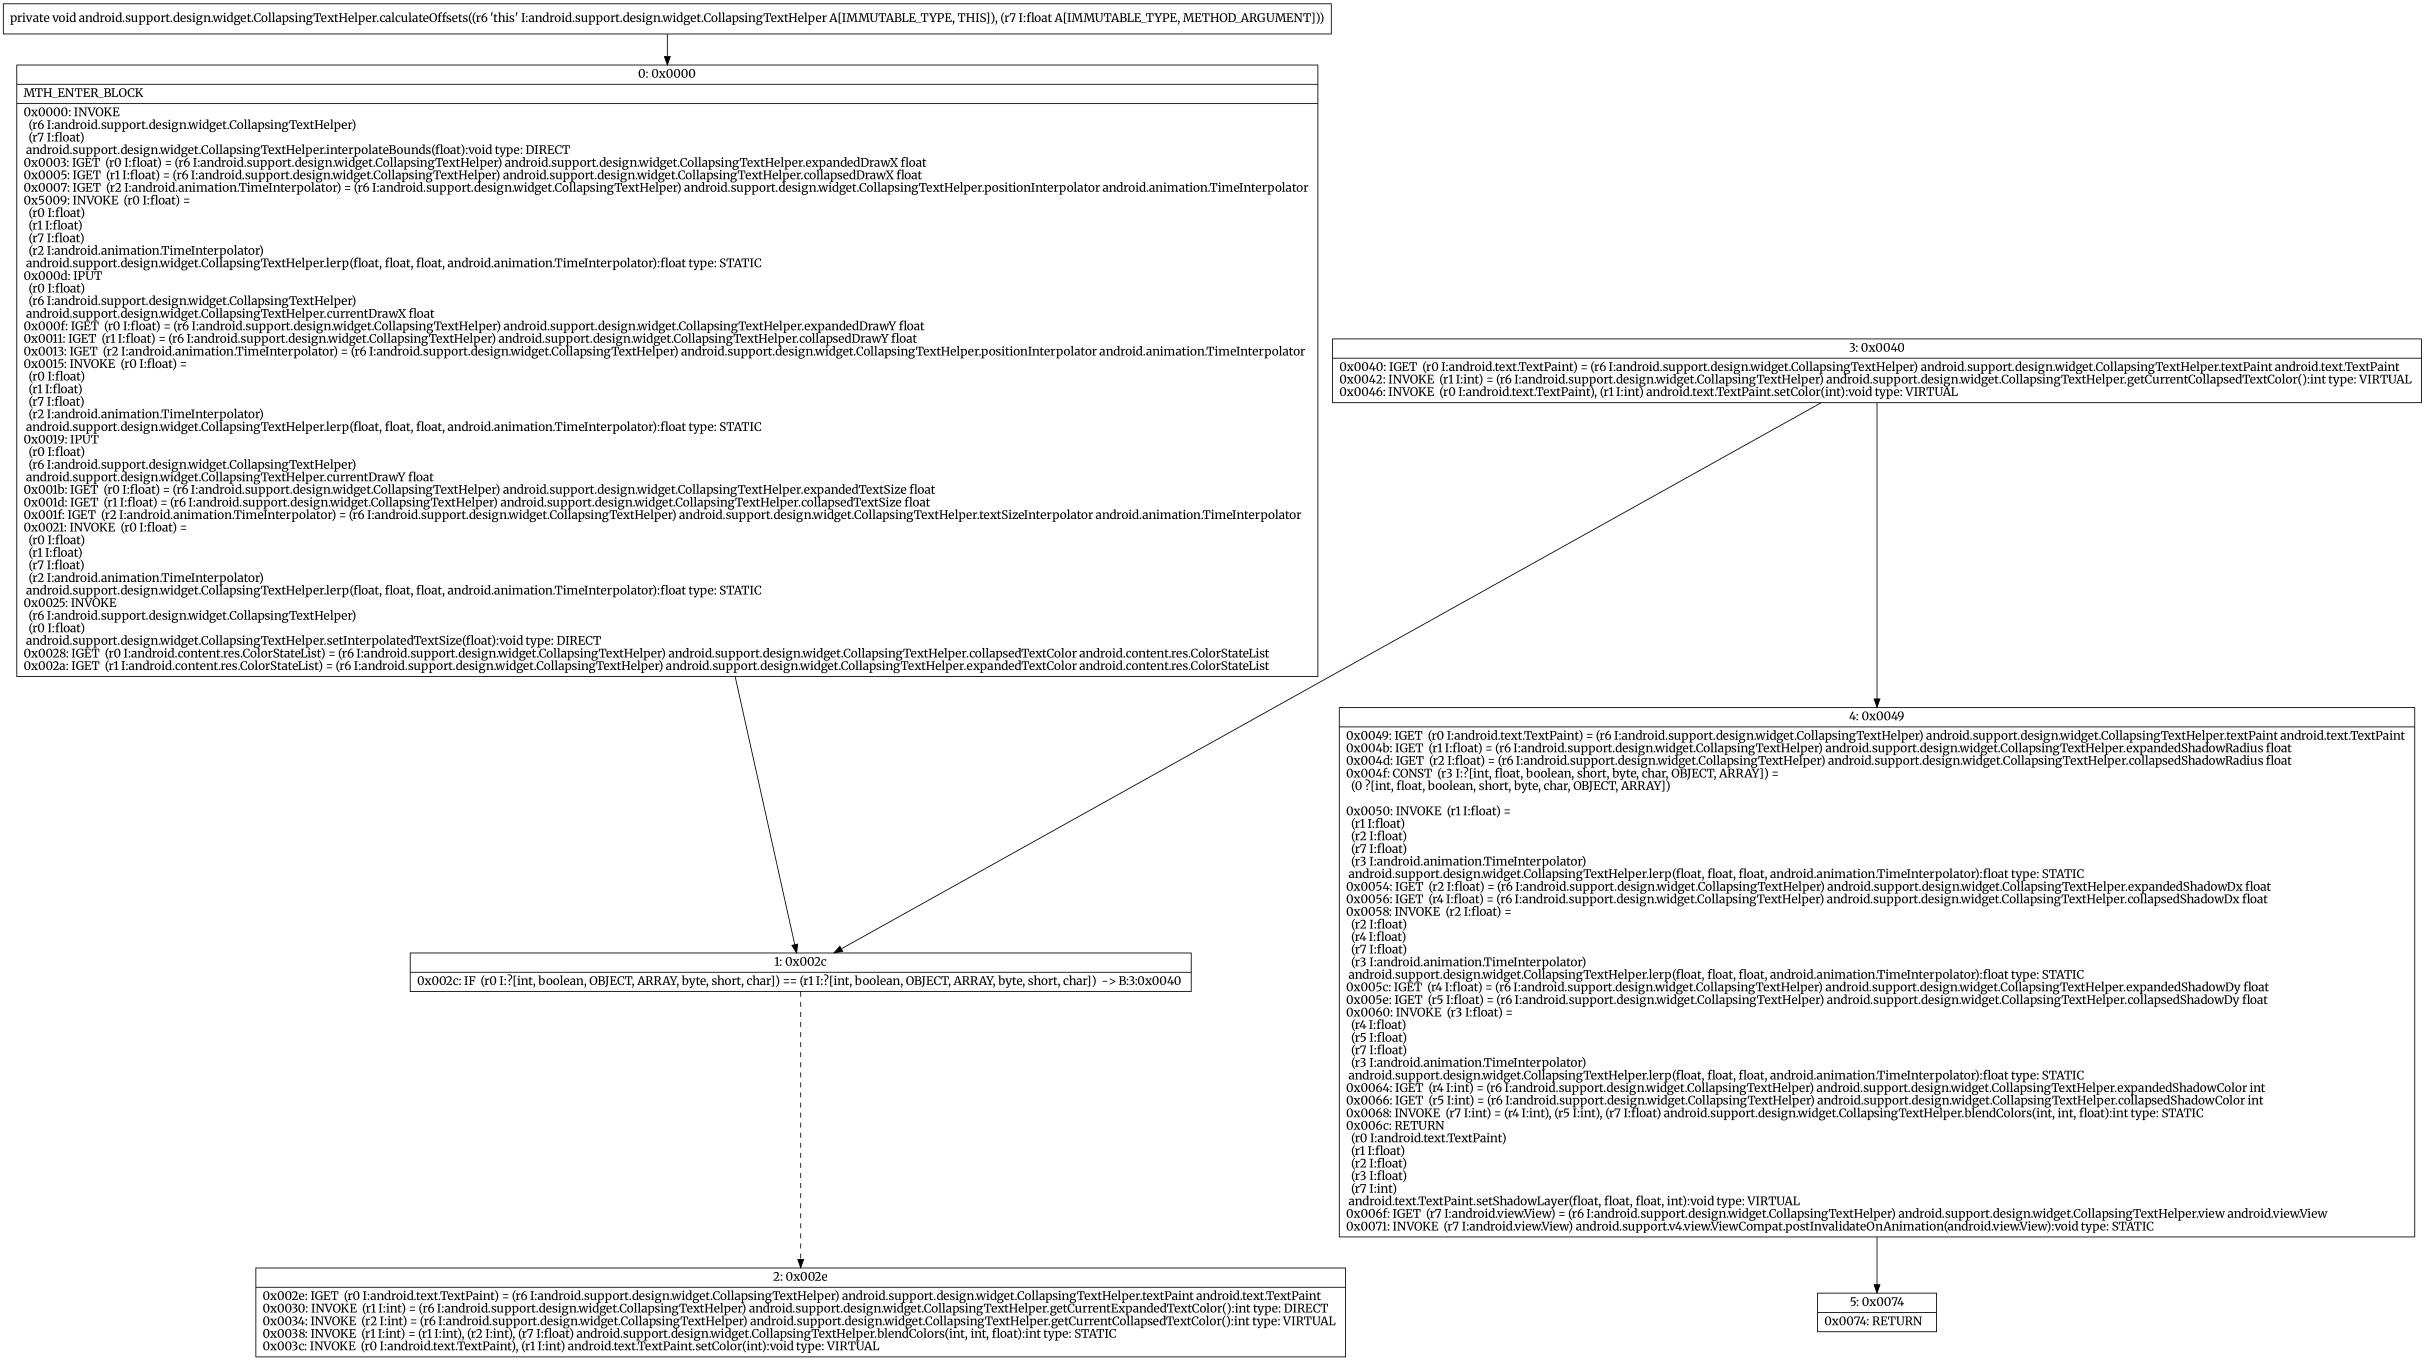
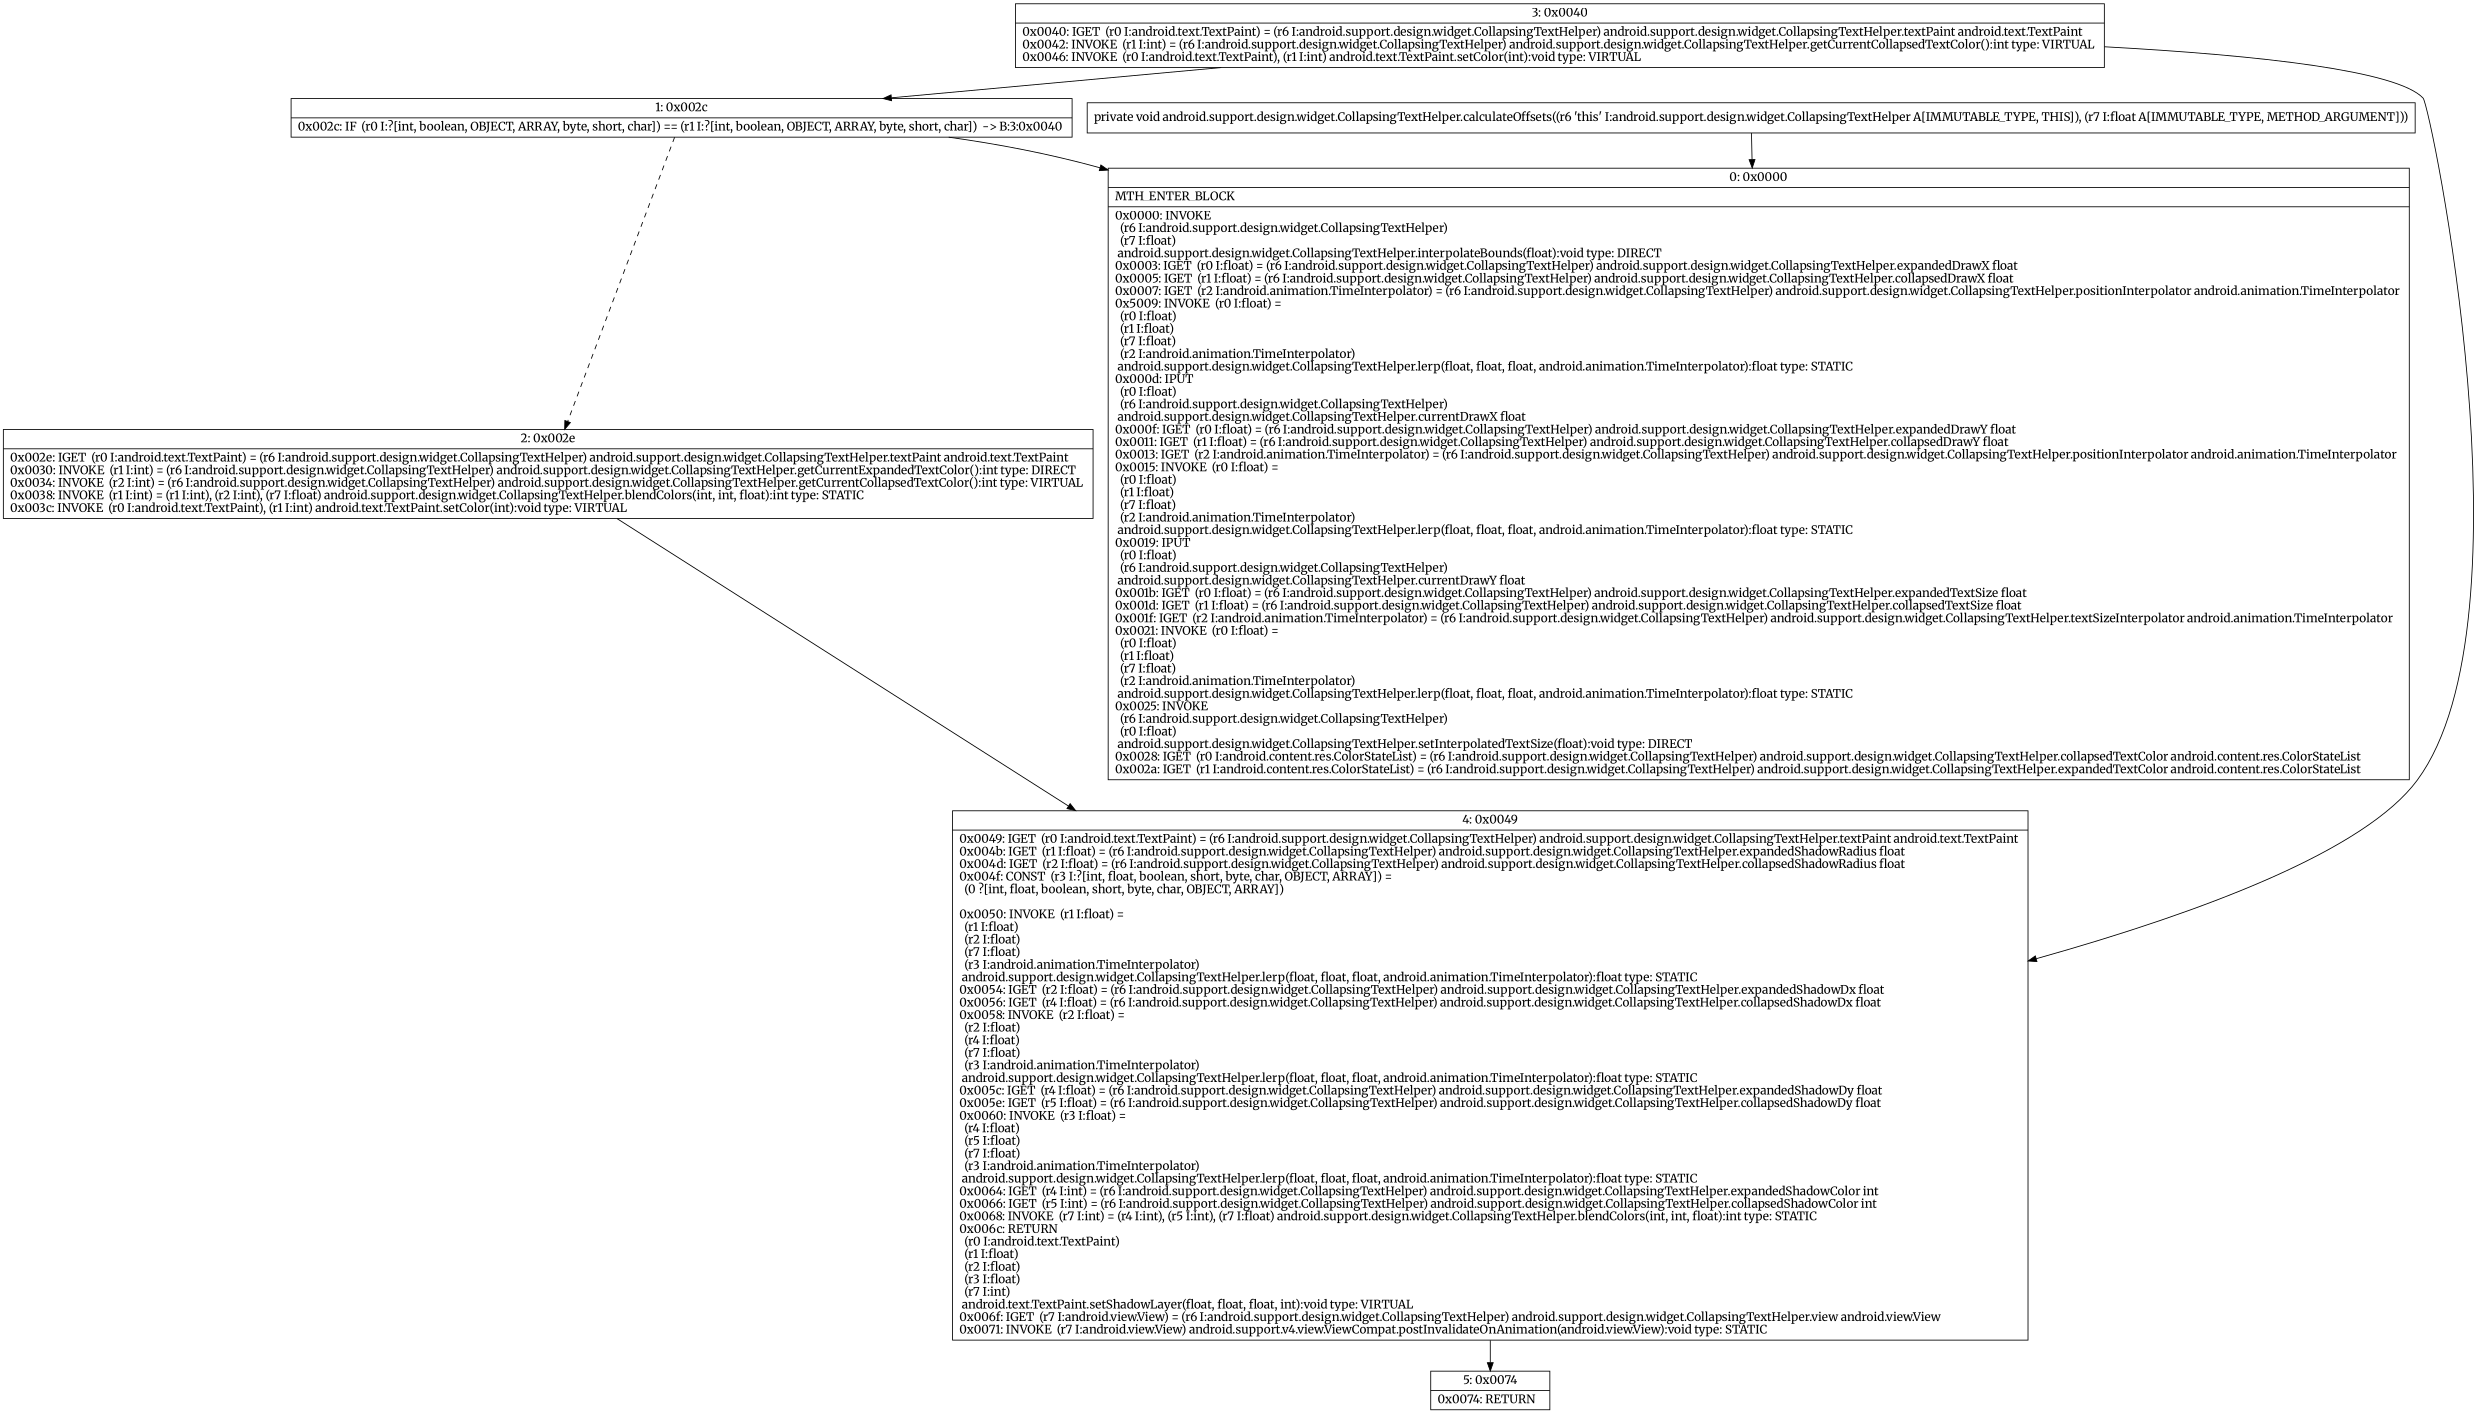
edge "2: 0x002e" -> "4: 0x0049": added
edge "0: 0x0000" -> "1: 0x002c": reversed
